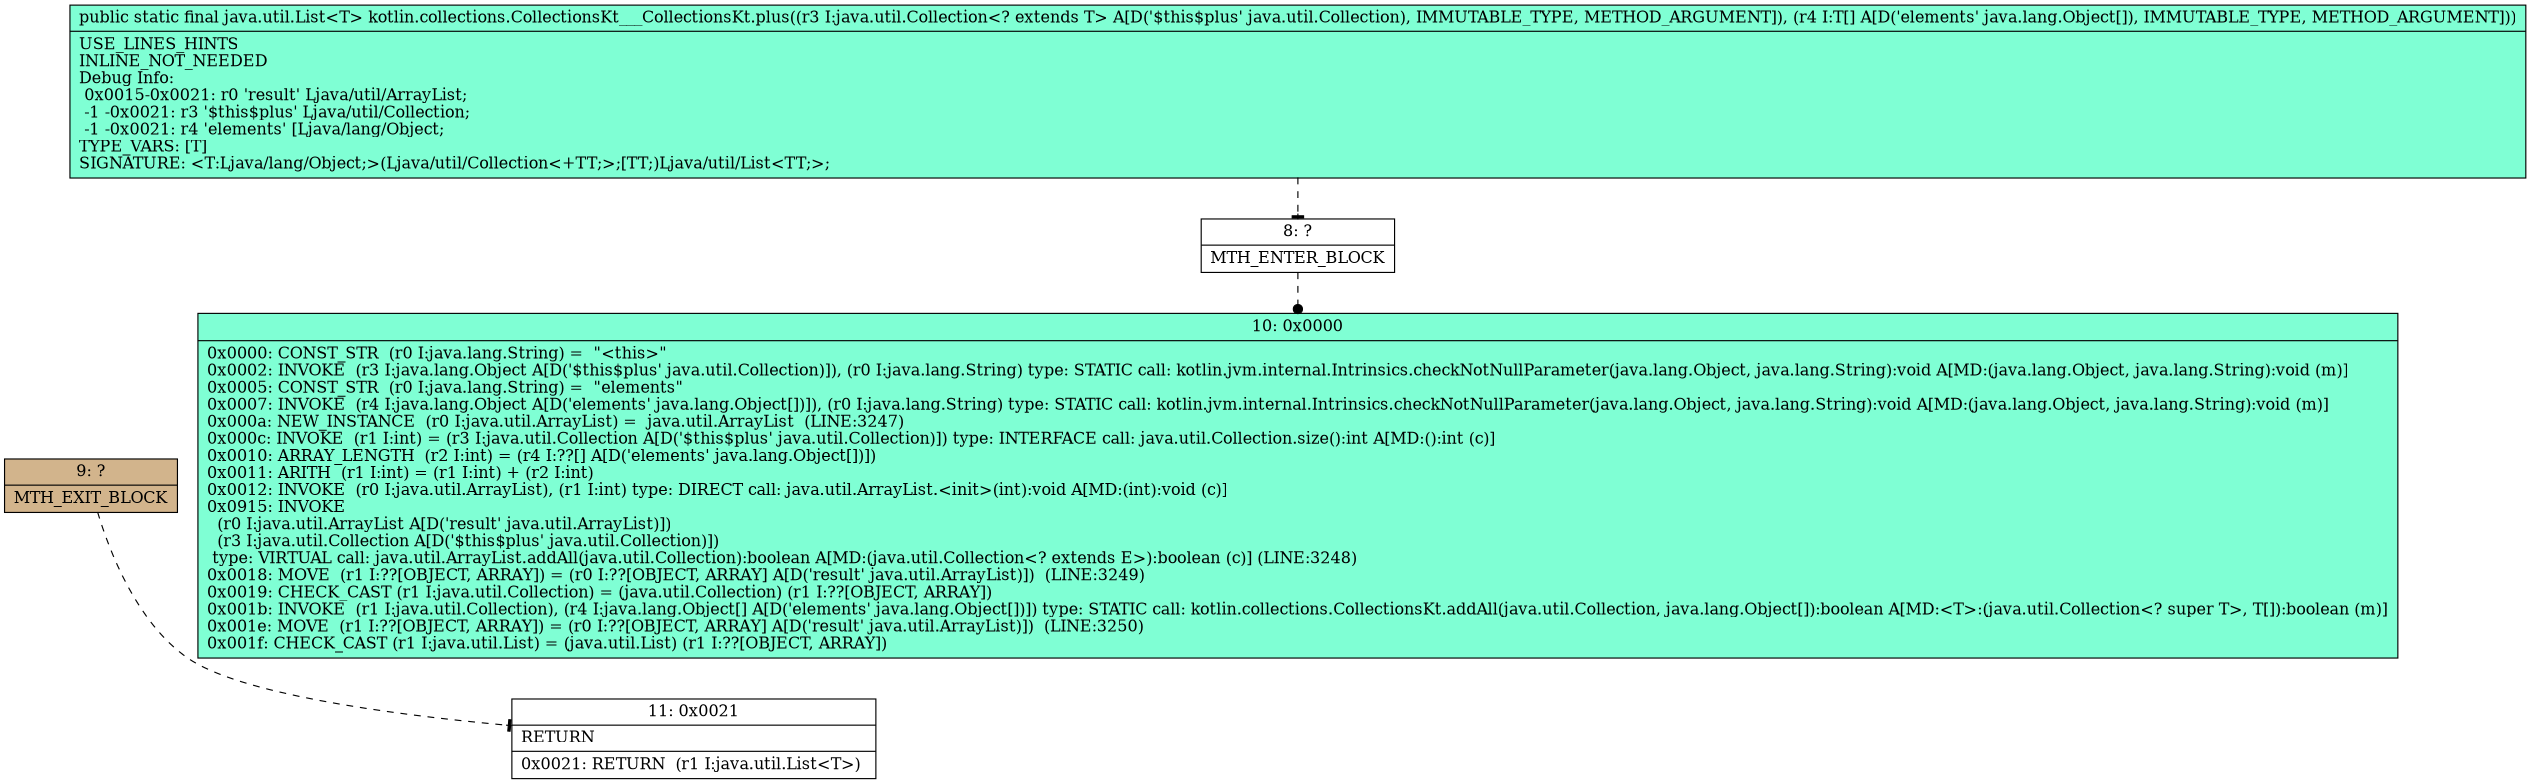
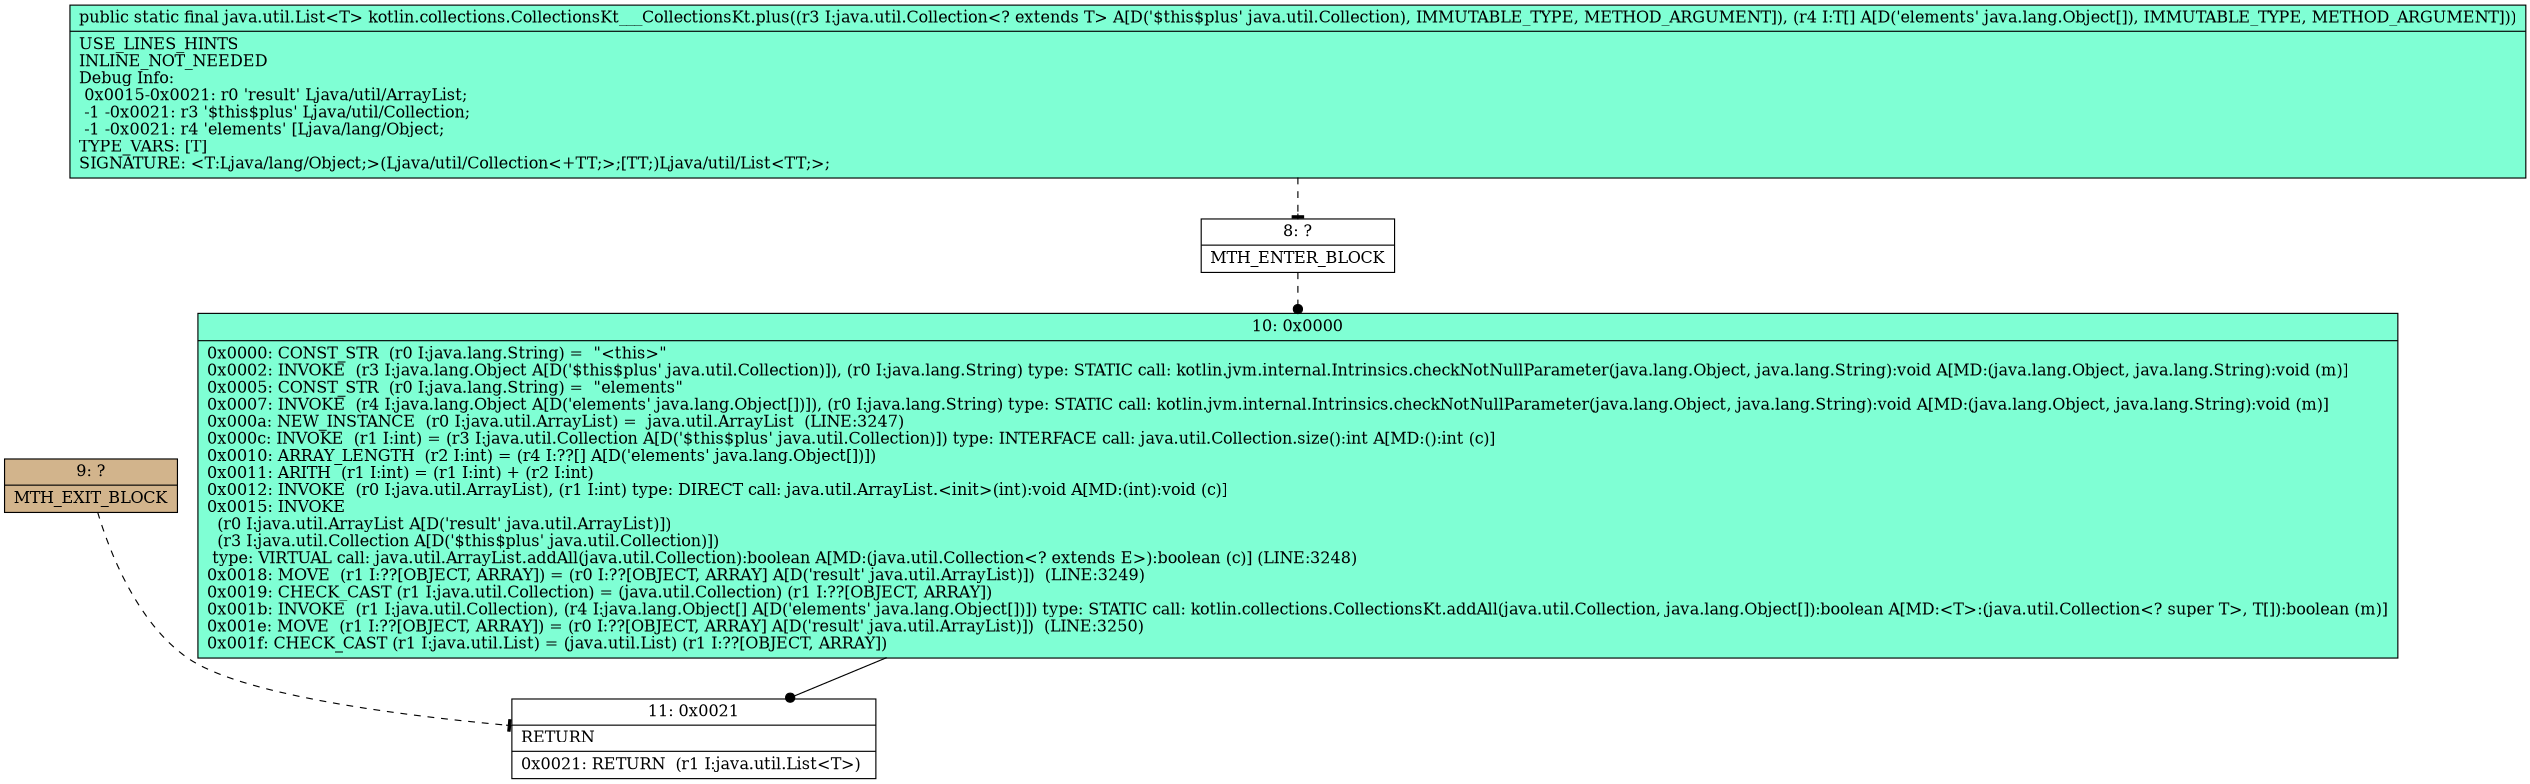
node "10: 0x0000": text "0x0915: INVOKE" -> "0x0015: INVOKE"
edge "10: 0x0000" -> "11: 0x0021": added
